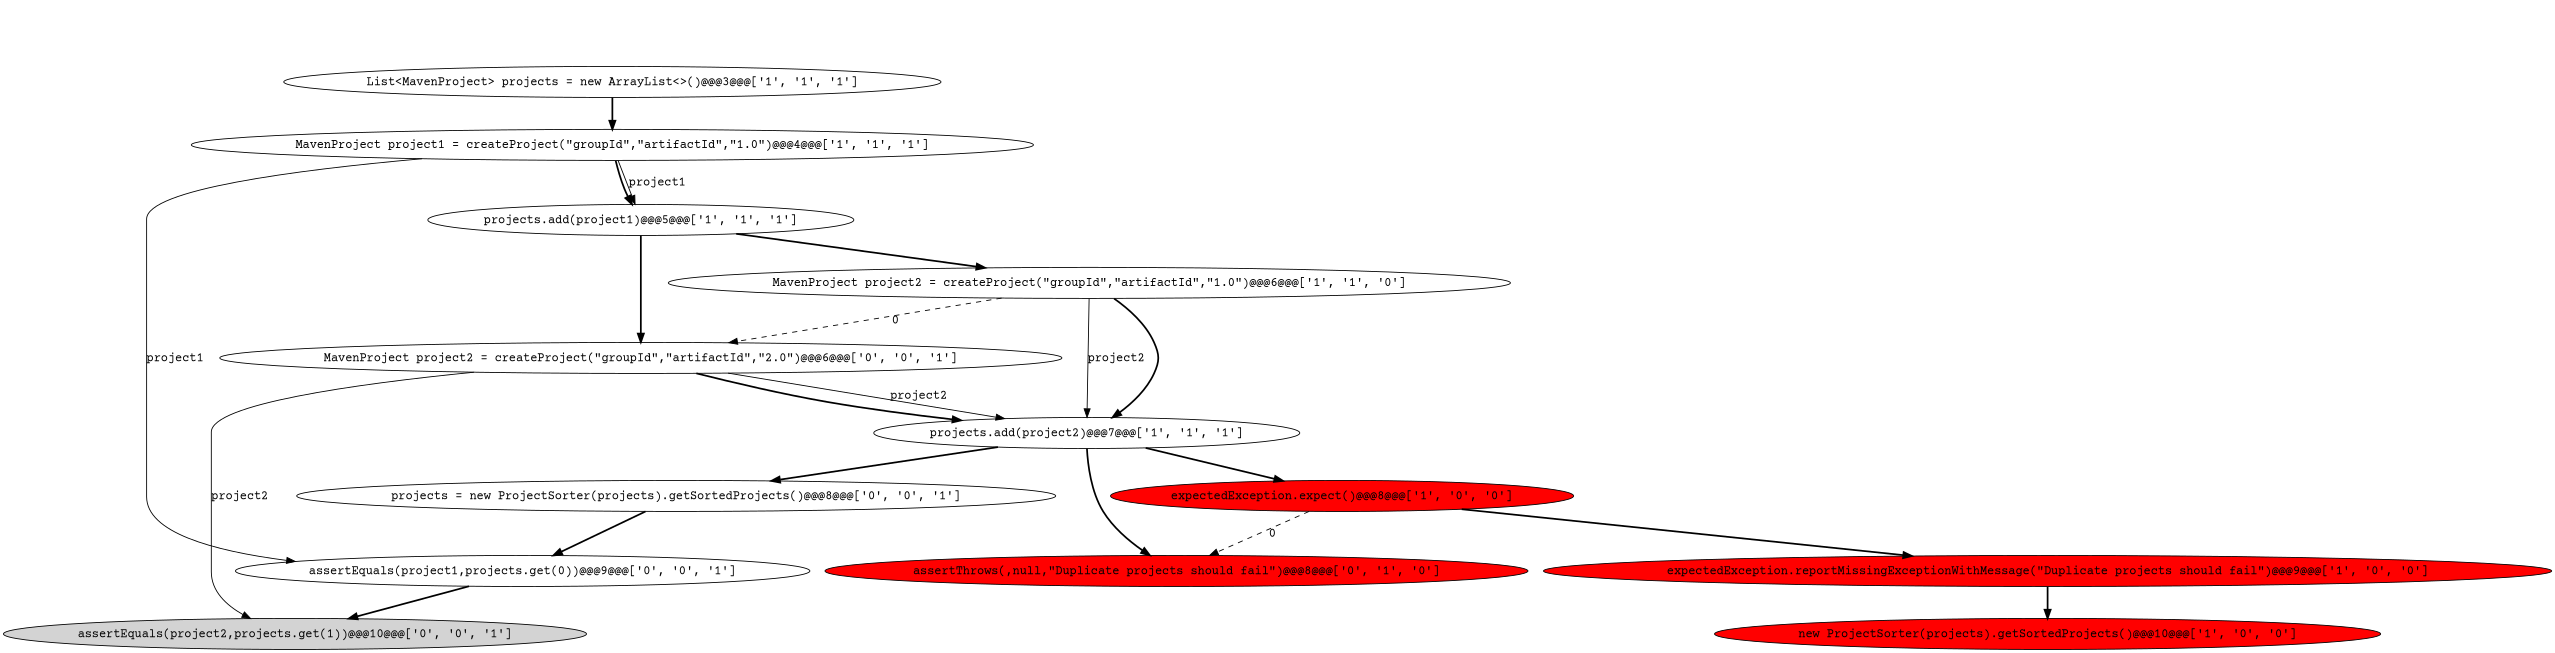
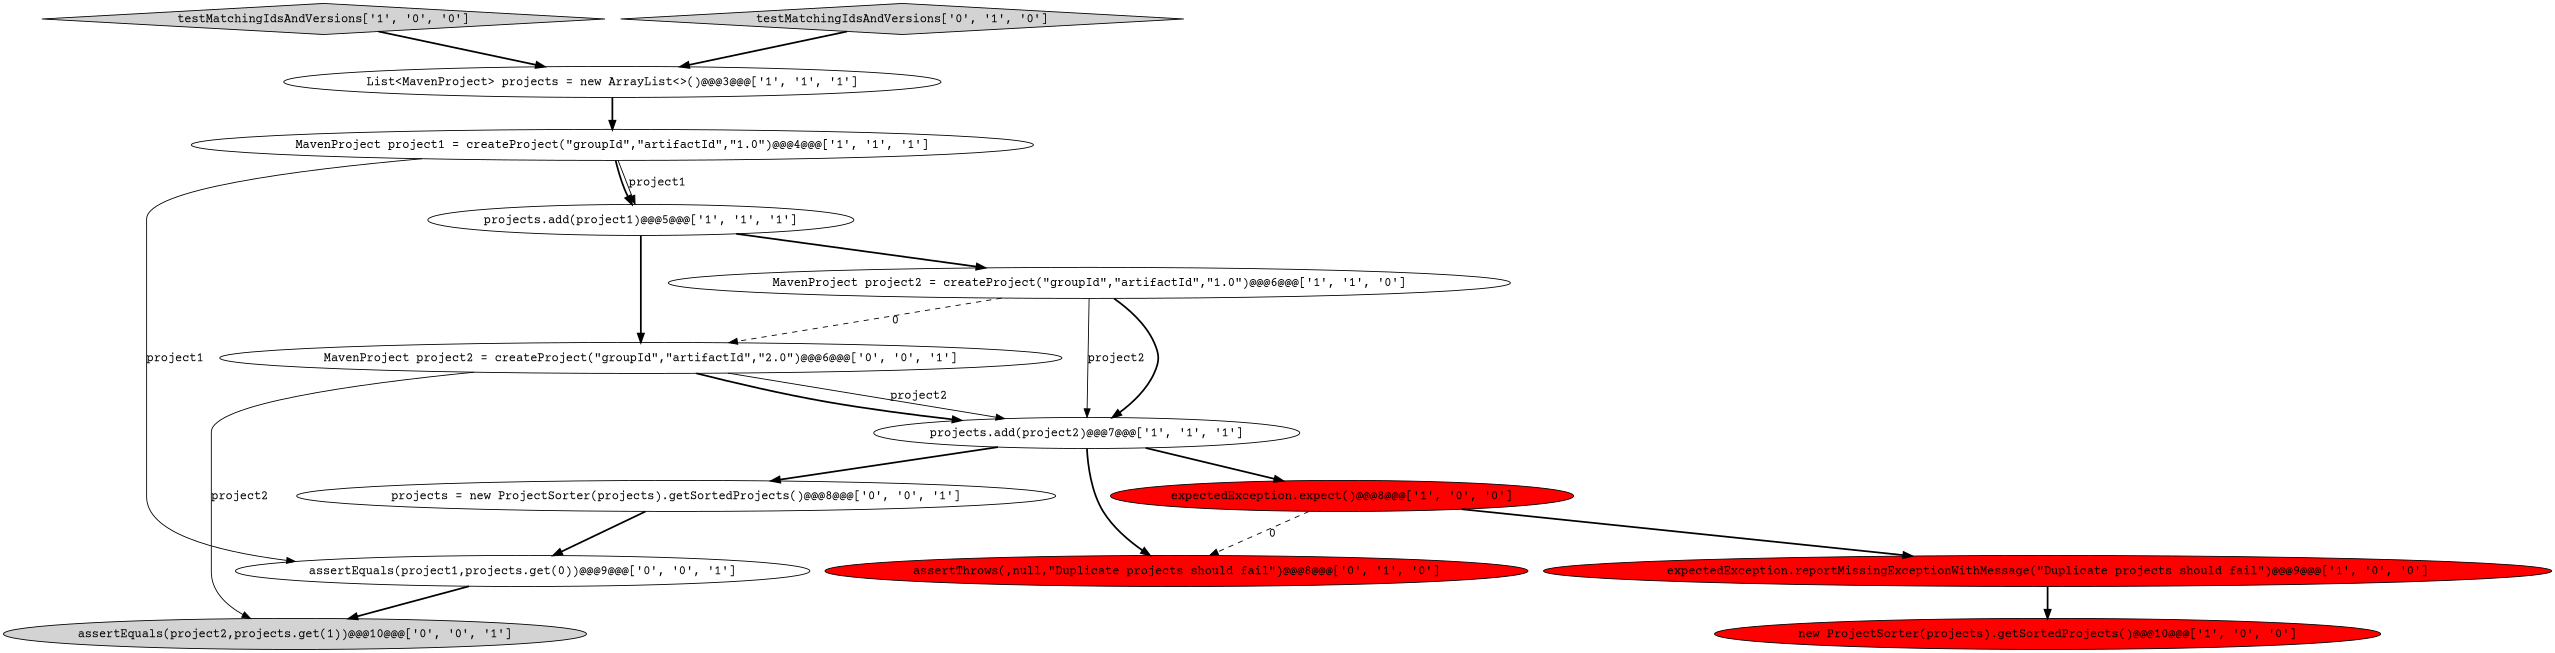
node "testMatchingIdsAndVersions['1', '0', '0']": added
node "testMatchingIdsAndVersions['0', '1', '0']": added
